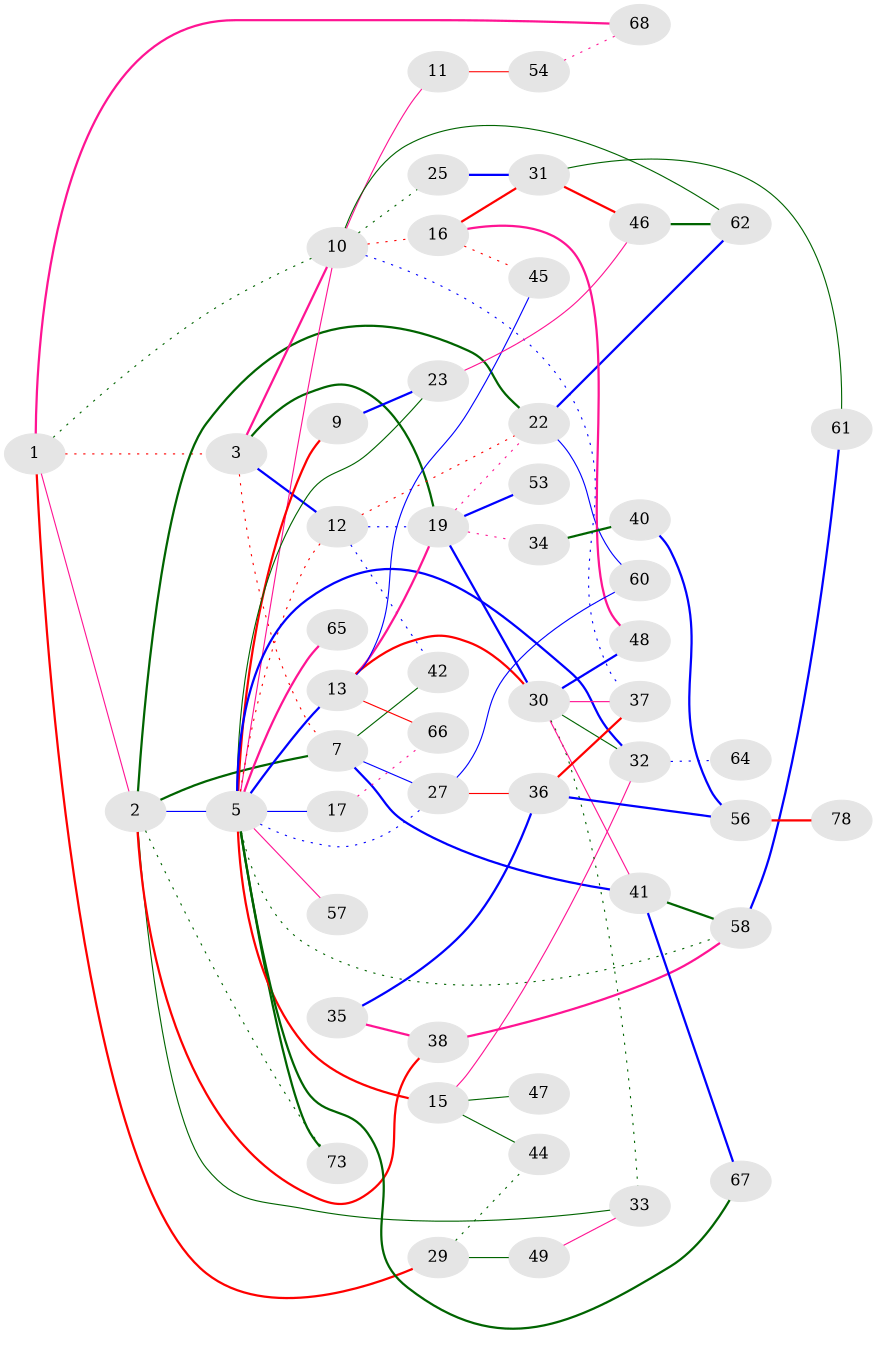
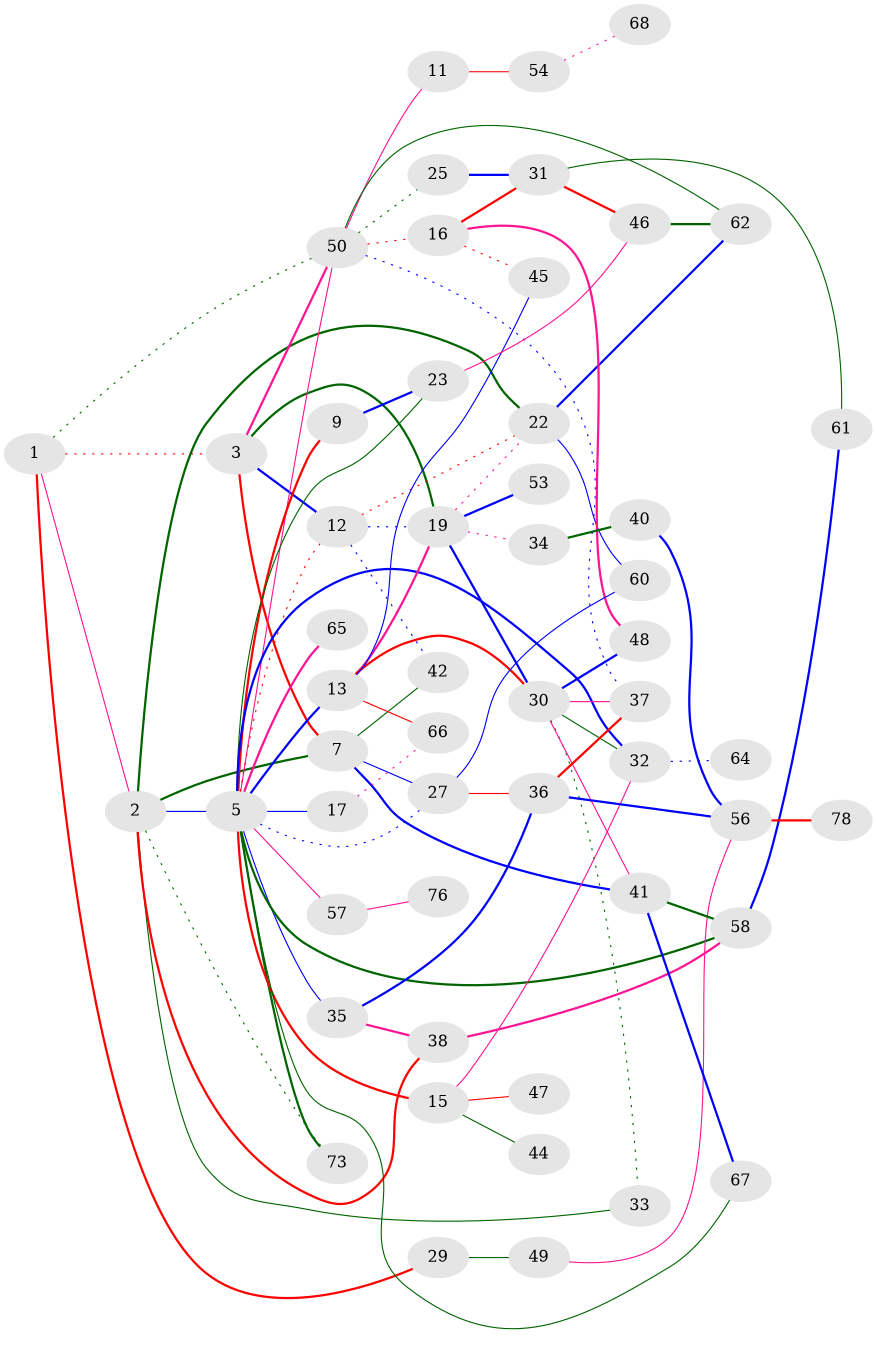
edge "68" -- "1": removed
node "10": label "10" -> "50"
edge "3" -- "7": style dotted -> bold
node "76": added
edge "5" -- "35": added
edge "5" -- "58": style dotted -> bold
edge "47" -- "15": color darkgreen -> red
edge "44" -- "29": removed
edge "5" -- "67": style bold -> solid
edge "33" -- "49": now "56" -- "49"
